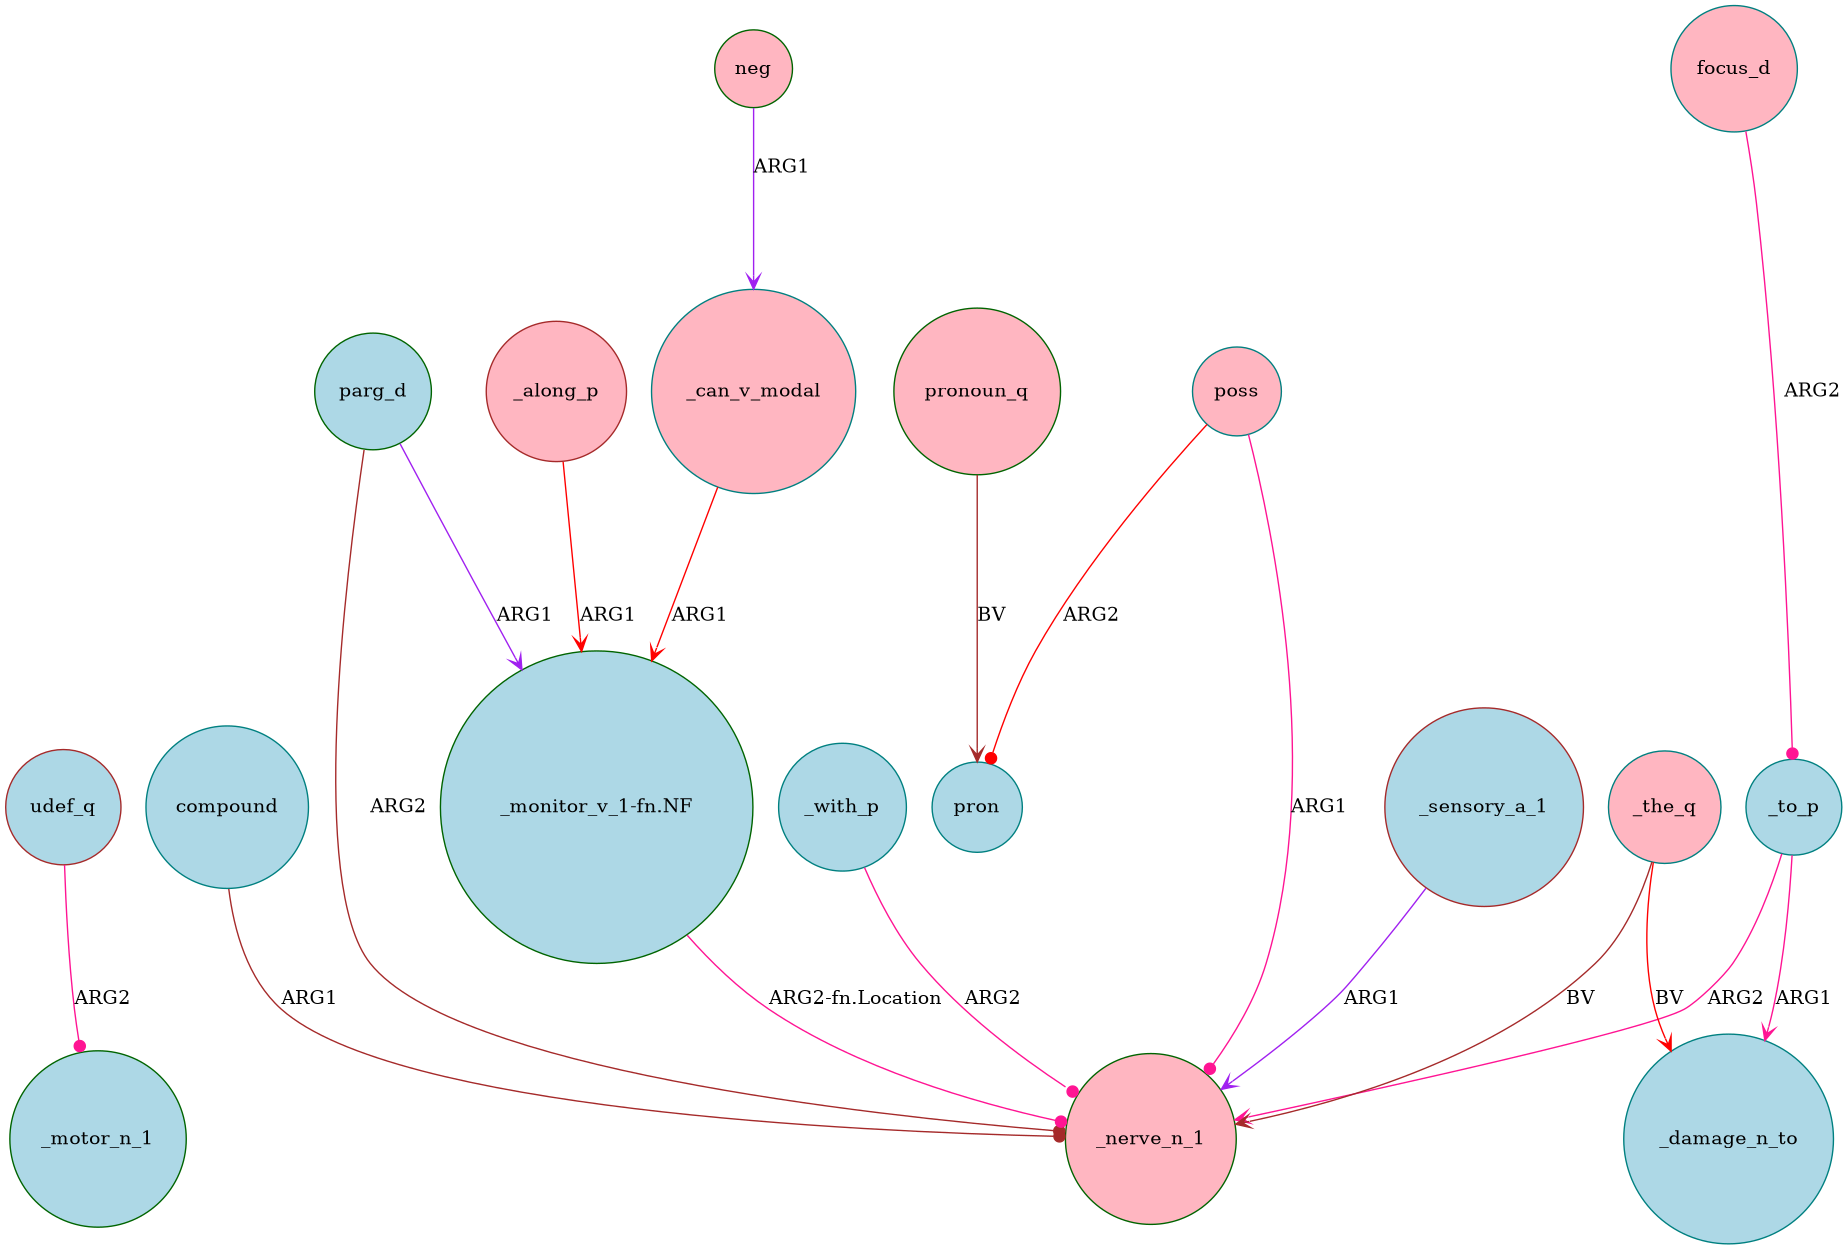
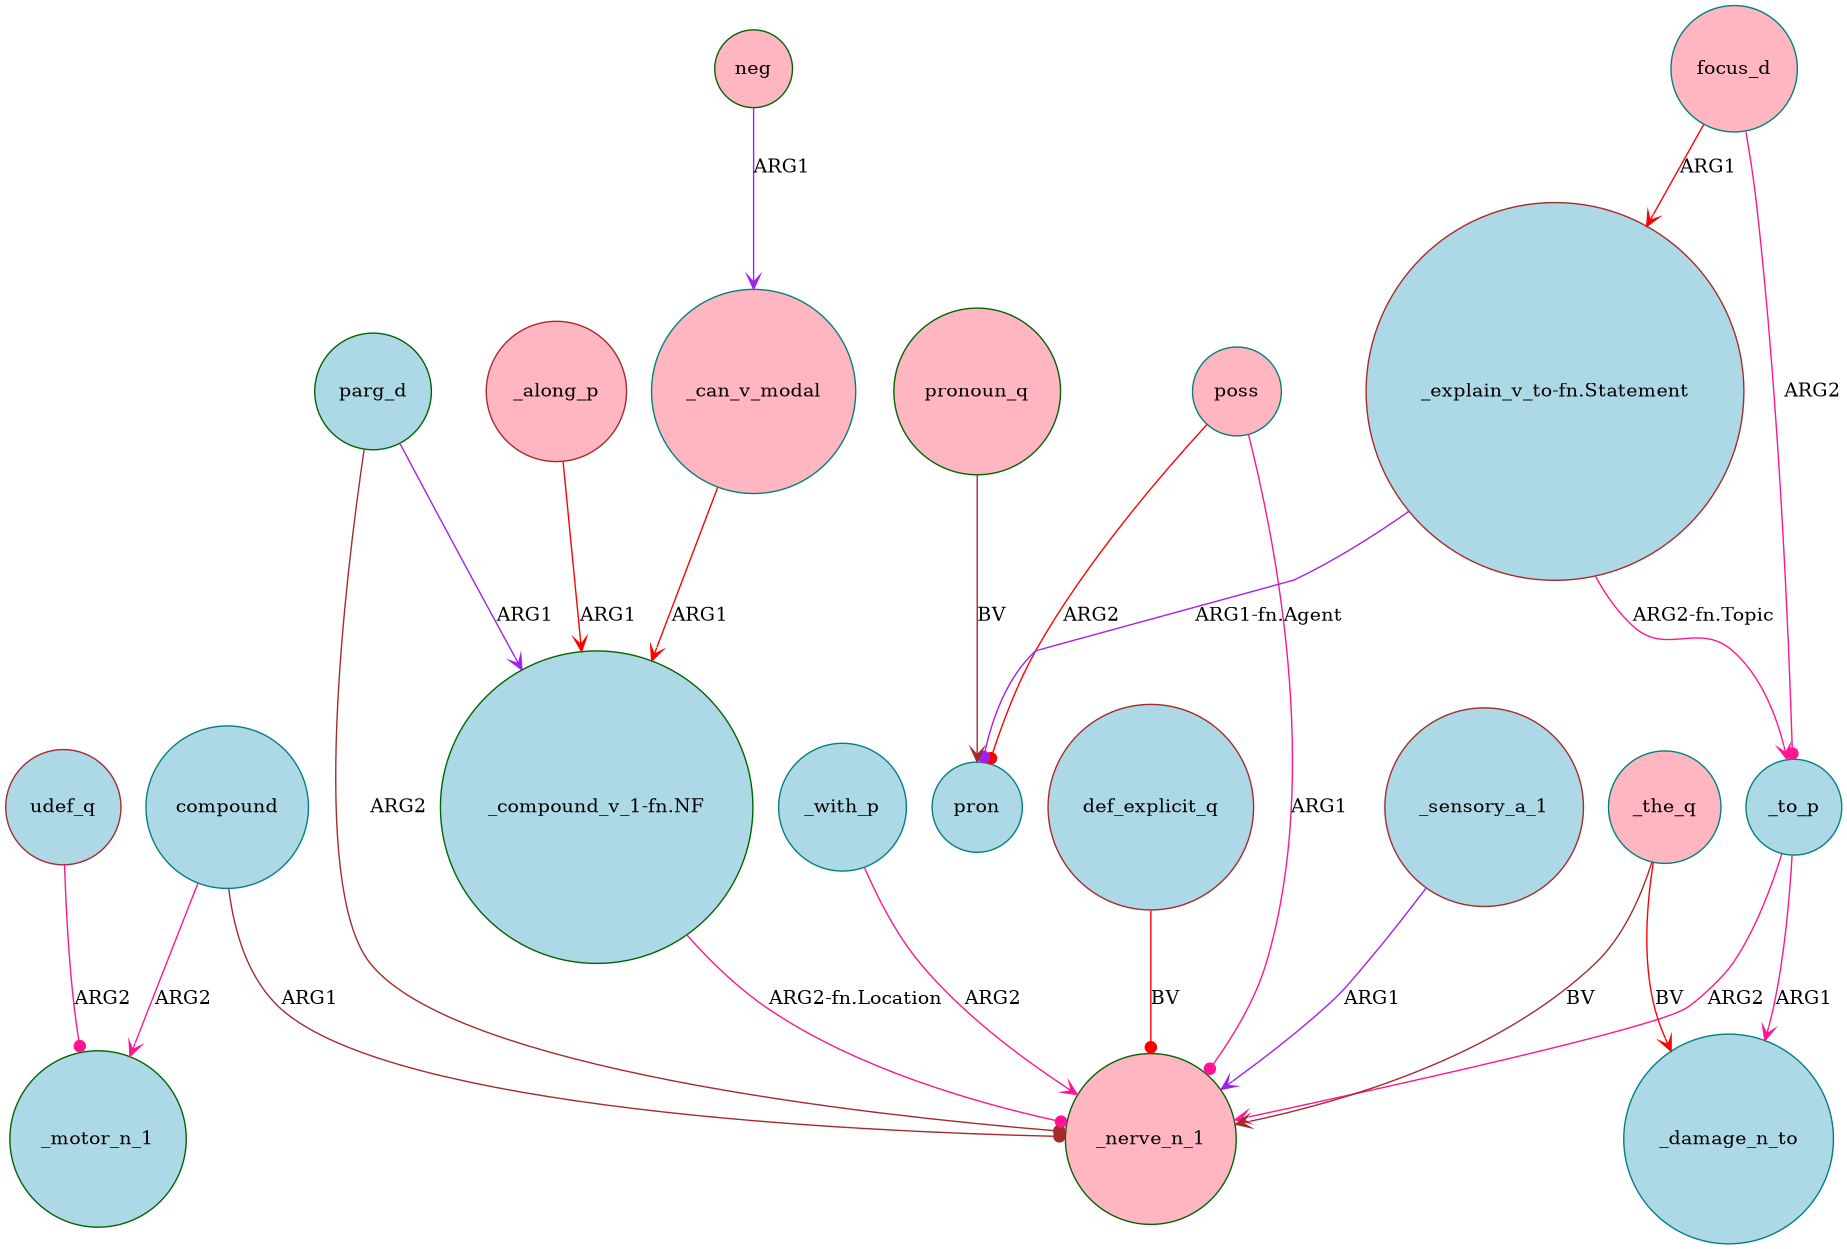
node "_explain_v_to-fn.Statement": added
node "_monitor_v_1-fn.NF": label "_monitor_v_1-fn.NF" -> "_compound_v_1-fn.NF"
node "def_explicit_q": added
edge "compound" -> "_motor_n_1": added, label "ARG2"
edge "_with_p" -> "_nerve_n_1": arrowhead dot -> vee
